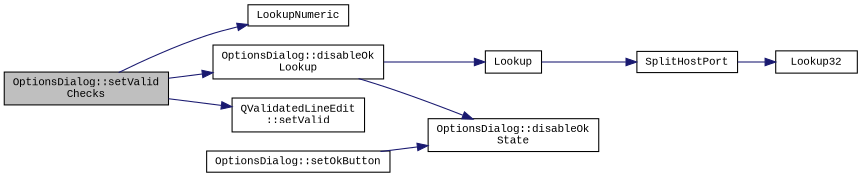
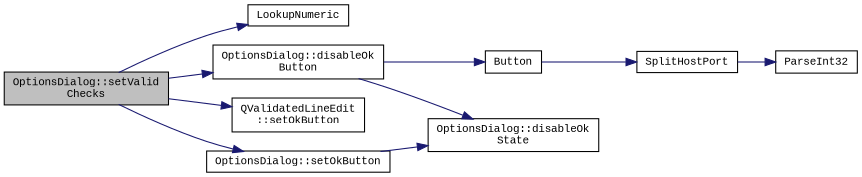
node "OptionsDialog::disableOk Lookup": label "OptionsDialog::disableOk Lookup" -> "OptionsDialog::disableOk Button"
node "Lookup": label "Lookup" -> "Button"
node "Lookup32": label "Lookup32" -> "ParseInt32"
node "QValidatedLineEdit ::setValid": label "QValidatedLineEdit ::setValid" -> "QValidatedLineEdit ::setOkButton"
edge "OptionsDialog::setValid Checks" -> "OptionsDialog::setOkButton": added
